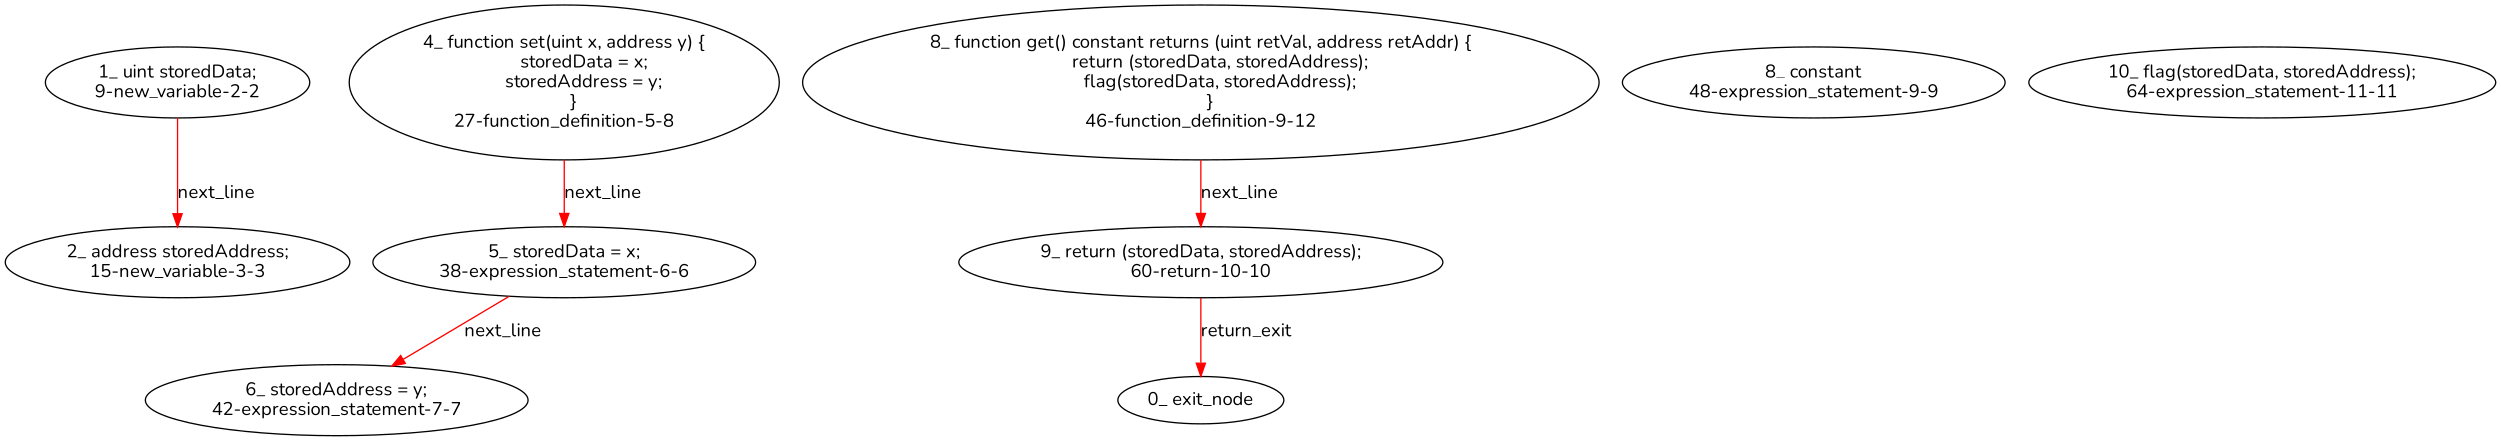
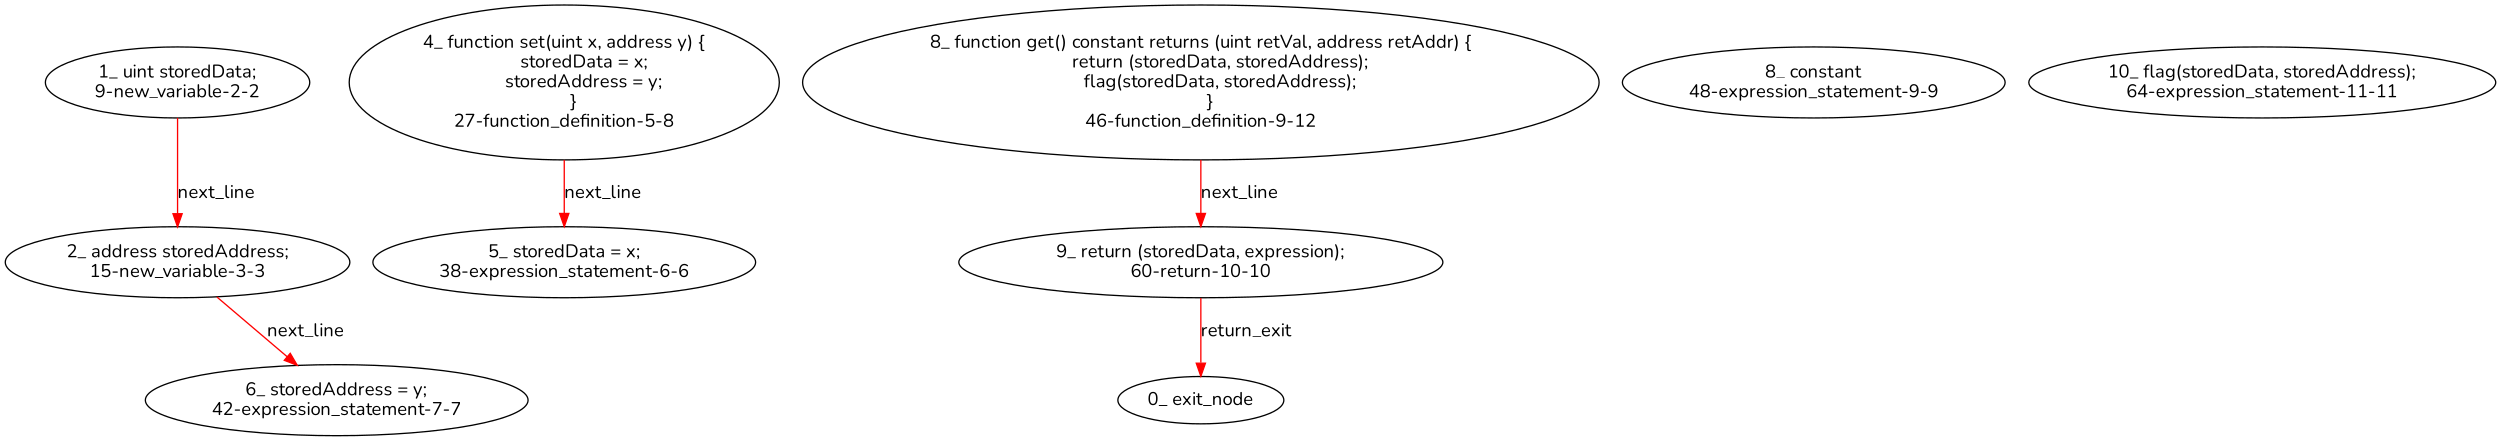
node "9_ return (storedData, storedAddress); 60-return-10-10": label "9_ return (storedData, storedAddress); 60-return-10-10" -> "9_ return (storedData, expression); 60-return-10-10"
edge "5_ storedData = x; 38-expression_statement-6-6" -> "6_ storedAddress = y; 42-expression_statement-7-7": now "2_ address storedAddress; 15-new_variable-3-3" -> "6_ storedAddress = y; 42-expression_statement-7-7"
